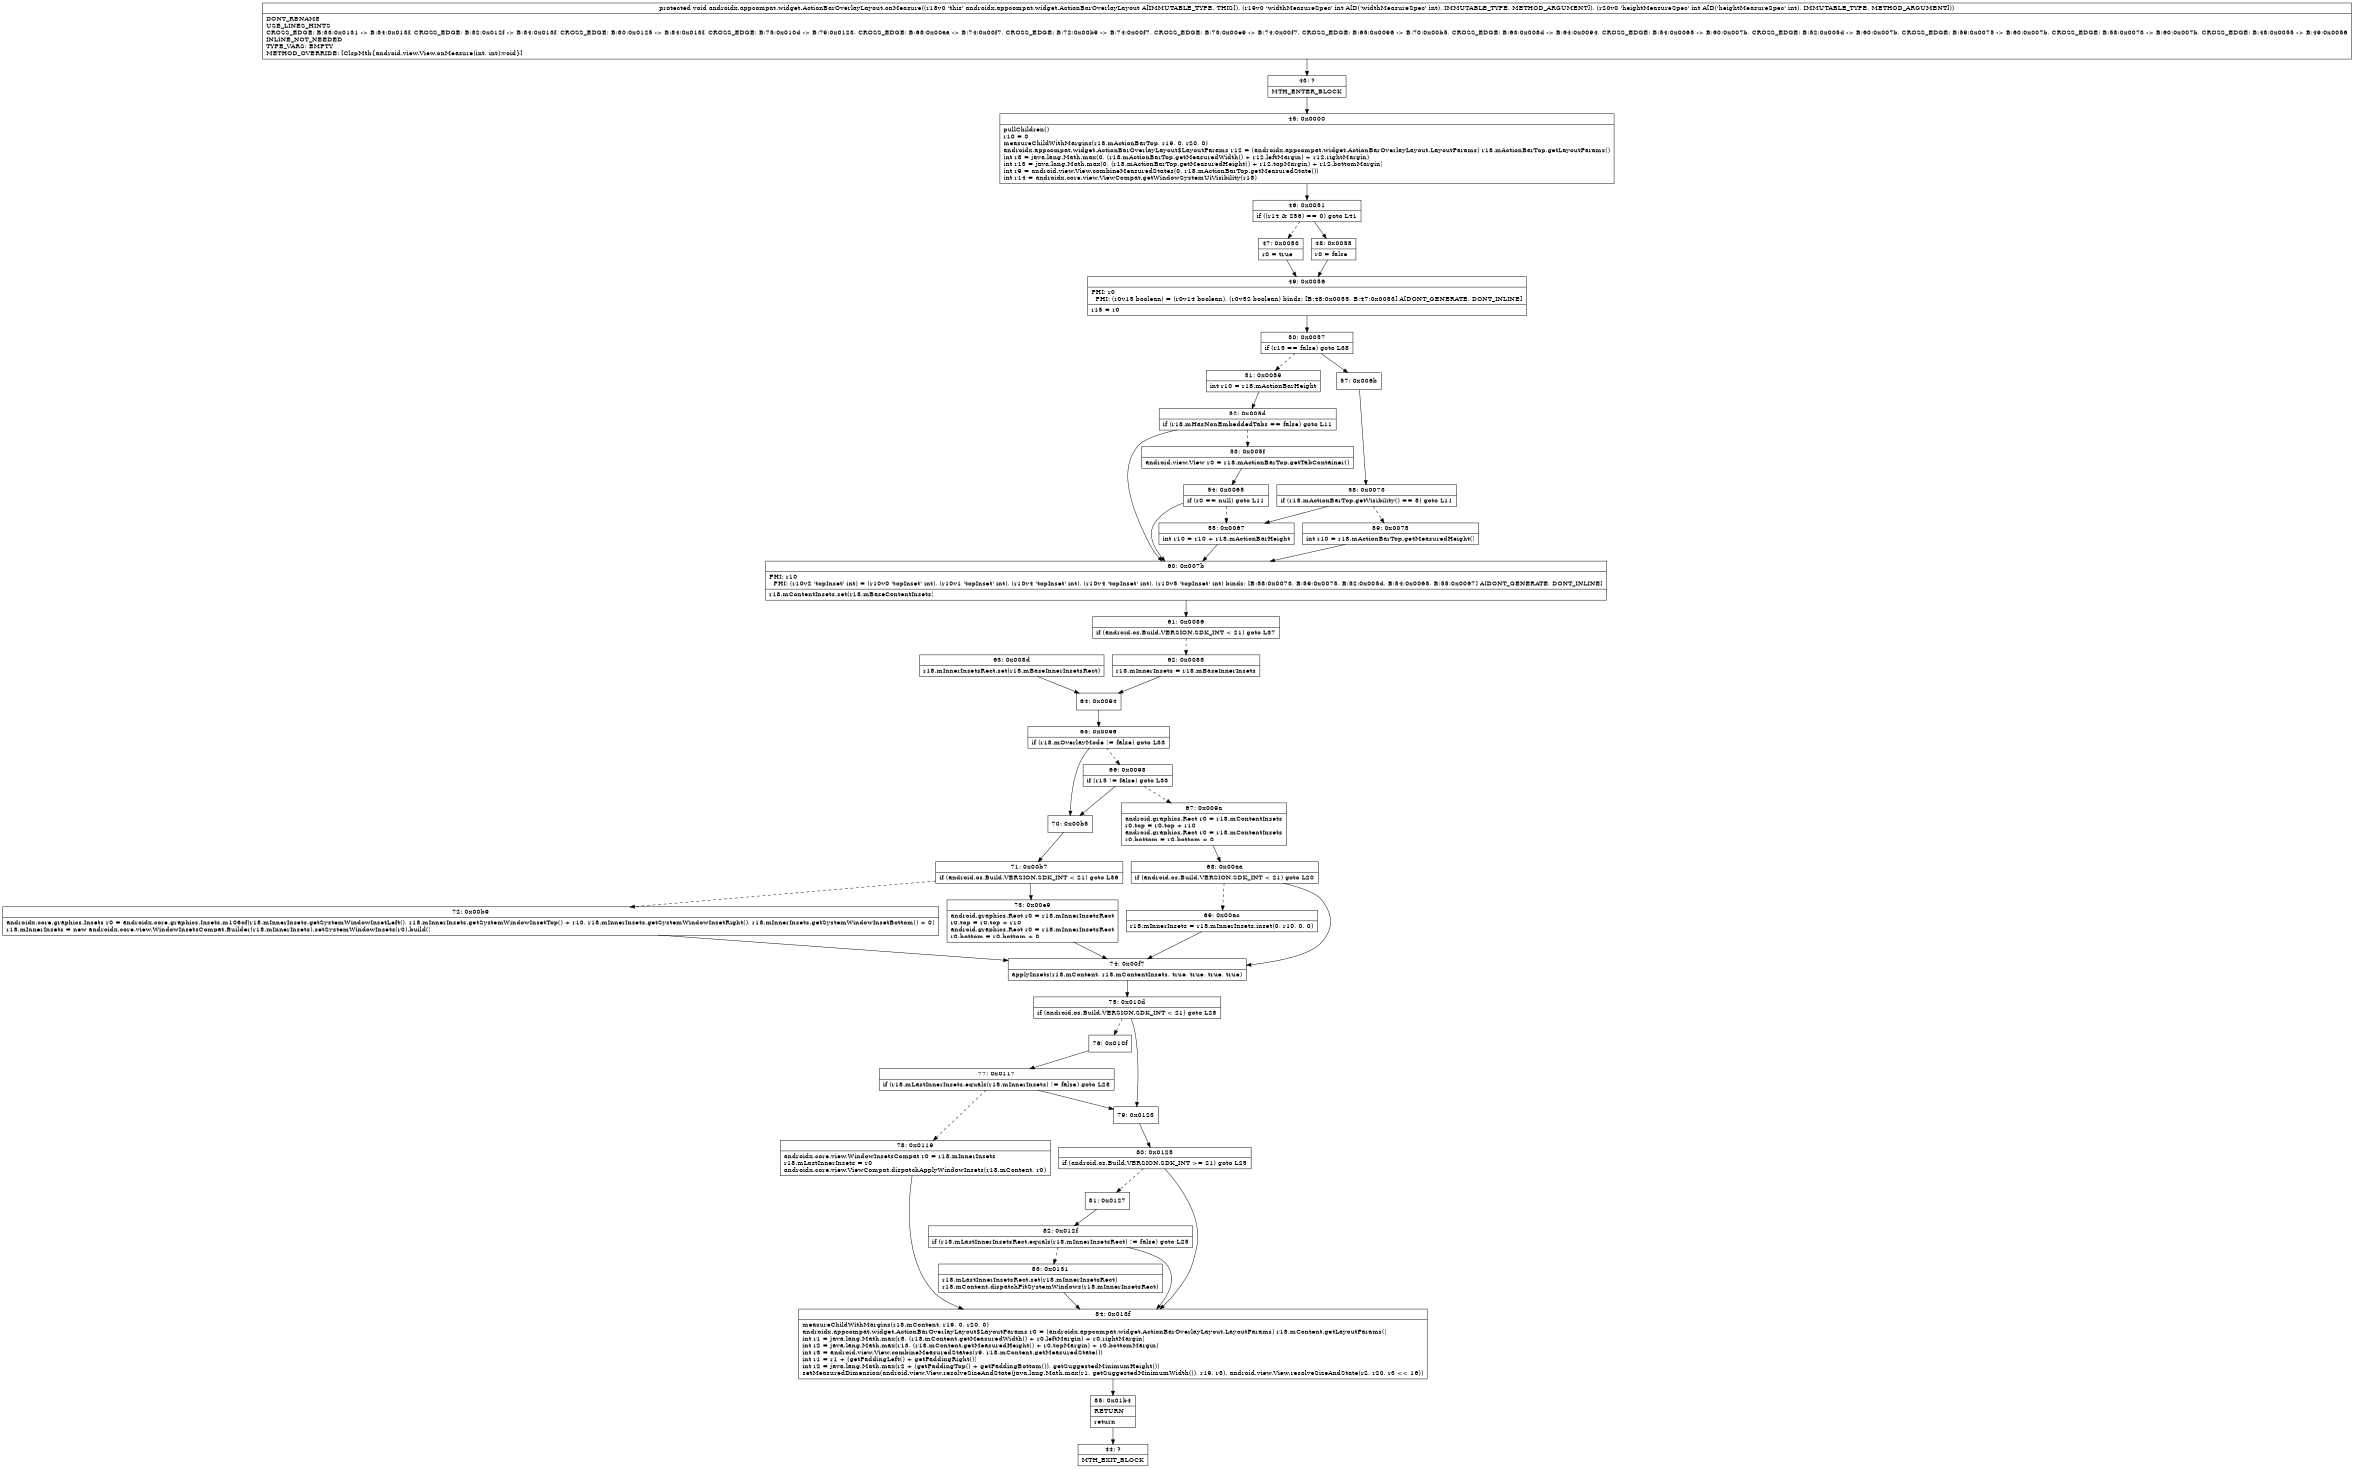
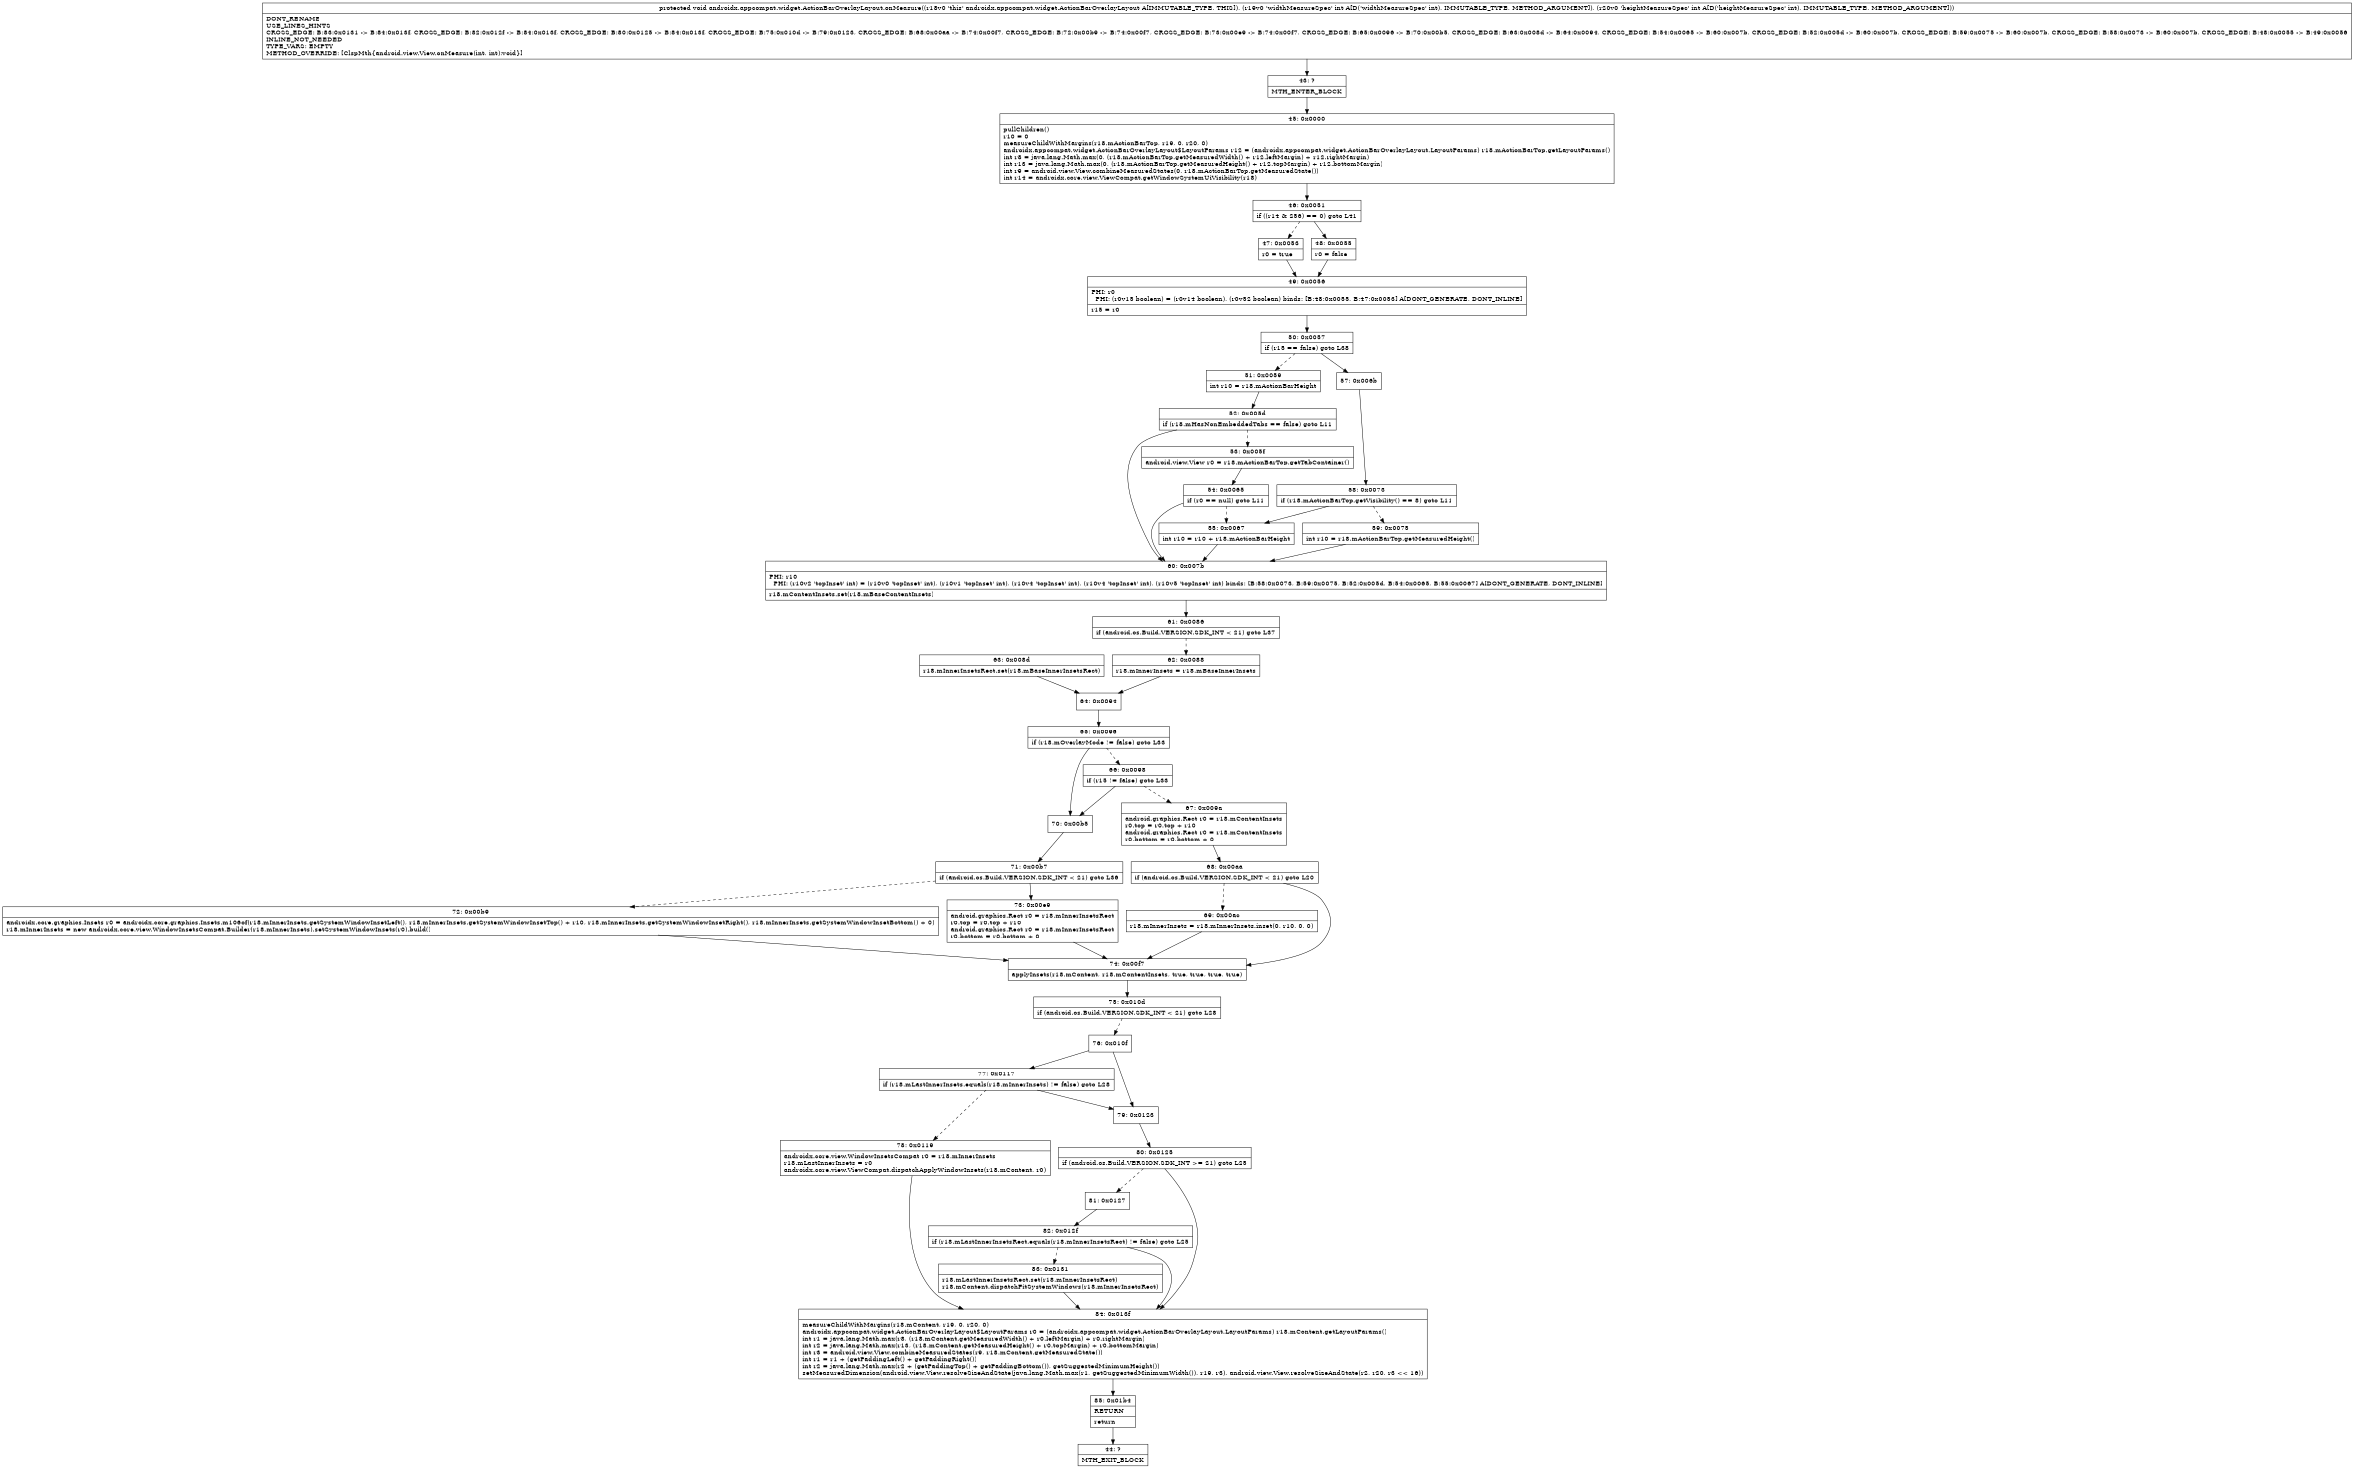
edge "75: 0x010d" -> "79: 0x0123": now "76: 0x010f" -> "79: 0x0123"
